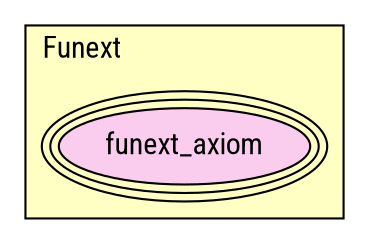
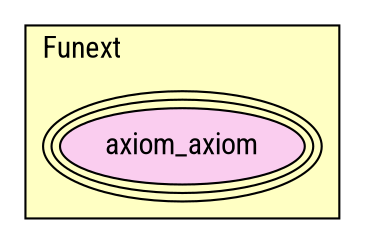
node "funext_axiom": label "funext_axiom" -> "axiom_axiom"
